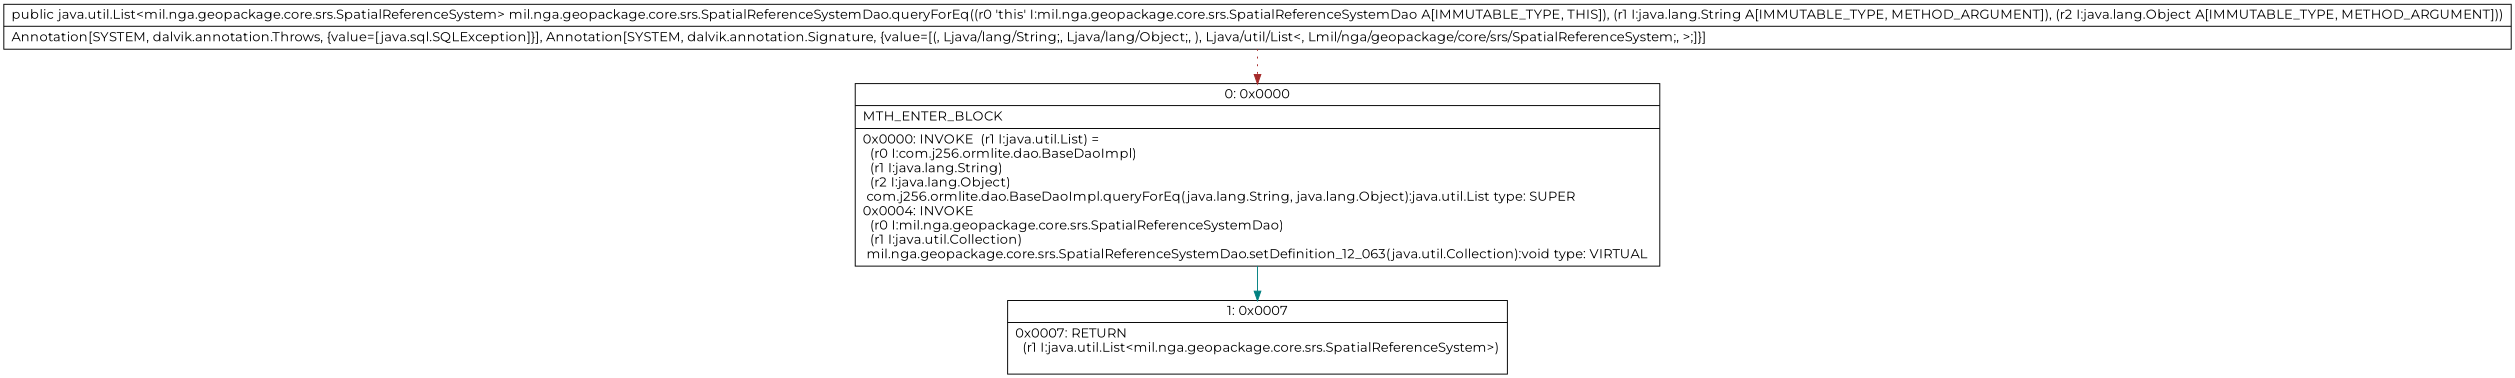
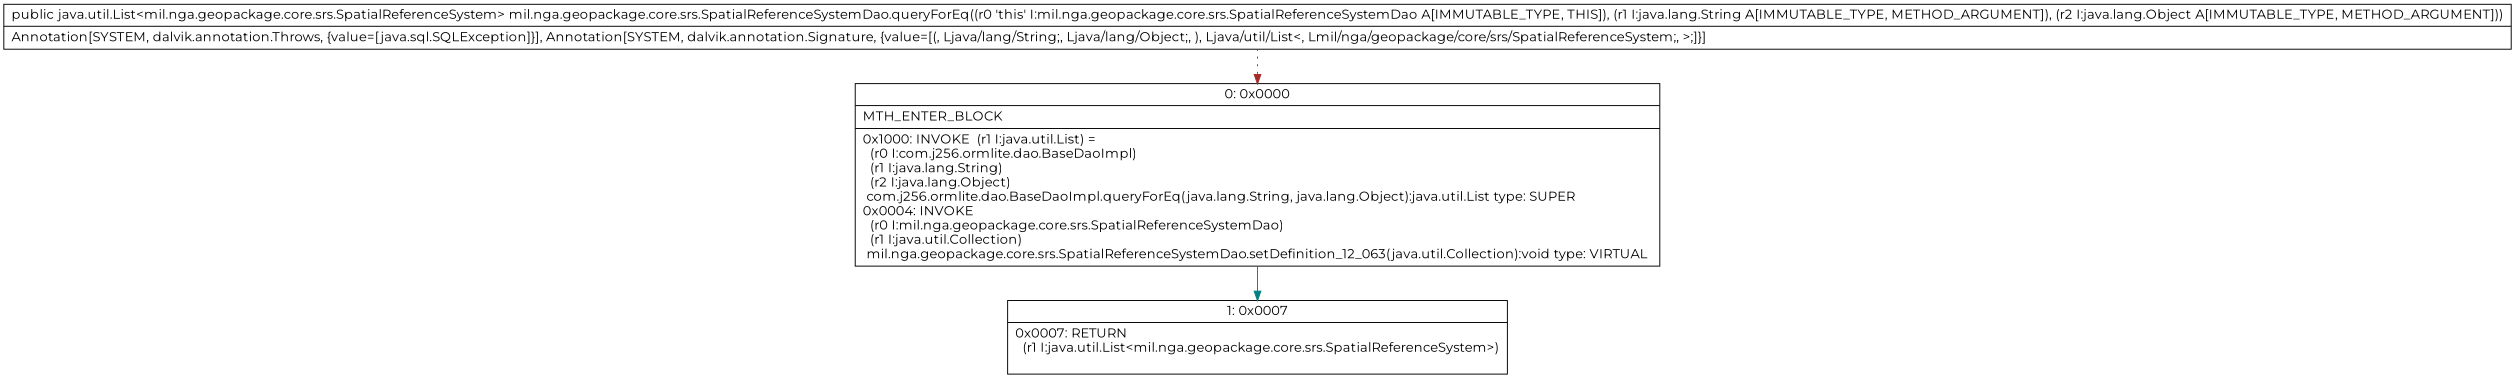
node "0: 0x0000": text "0x0000: INVOKE  (r1 I:java.util.List) =" -> "0x1000: INVOKE  (r1 I:java.util.List) ="
